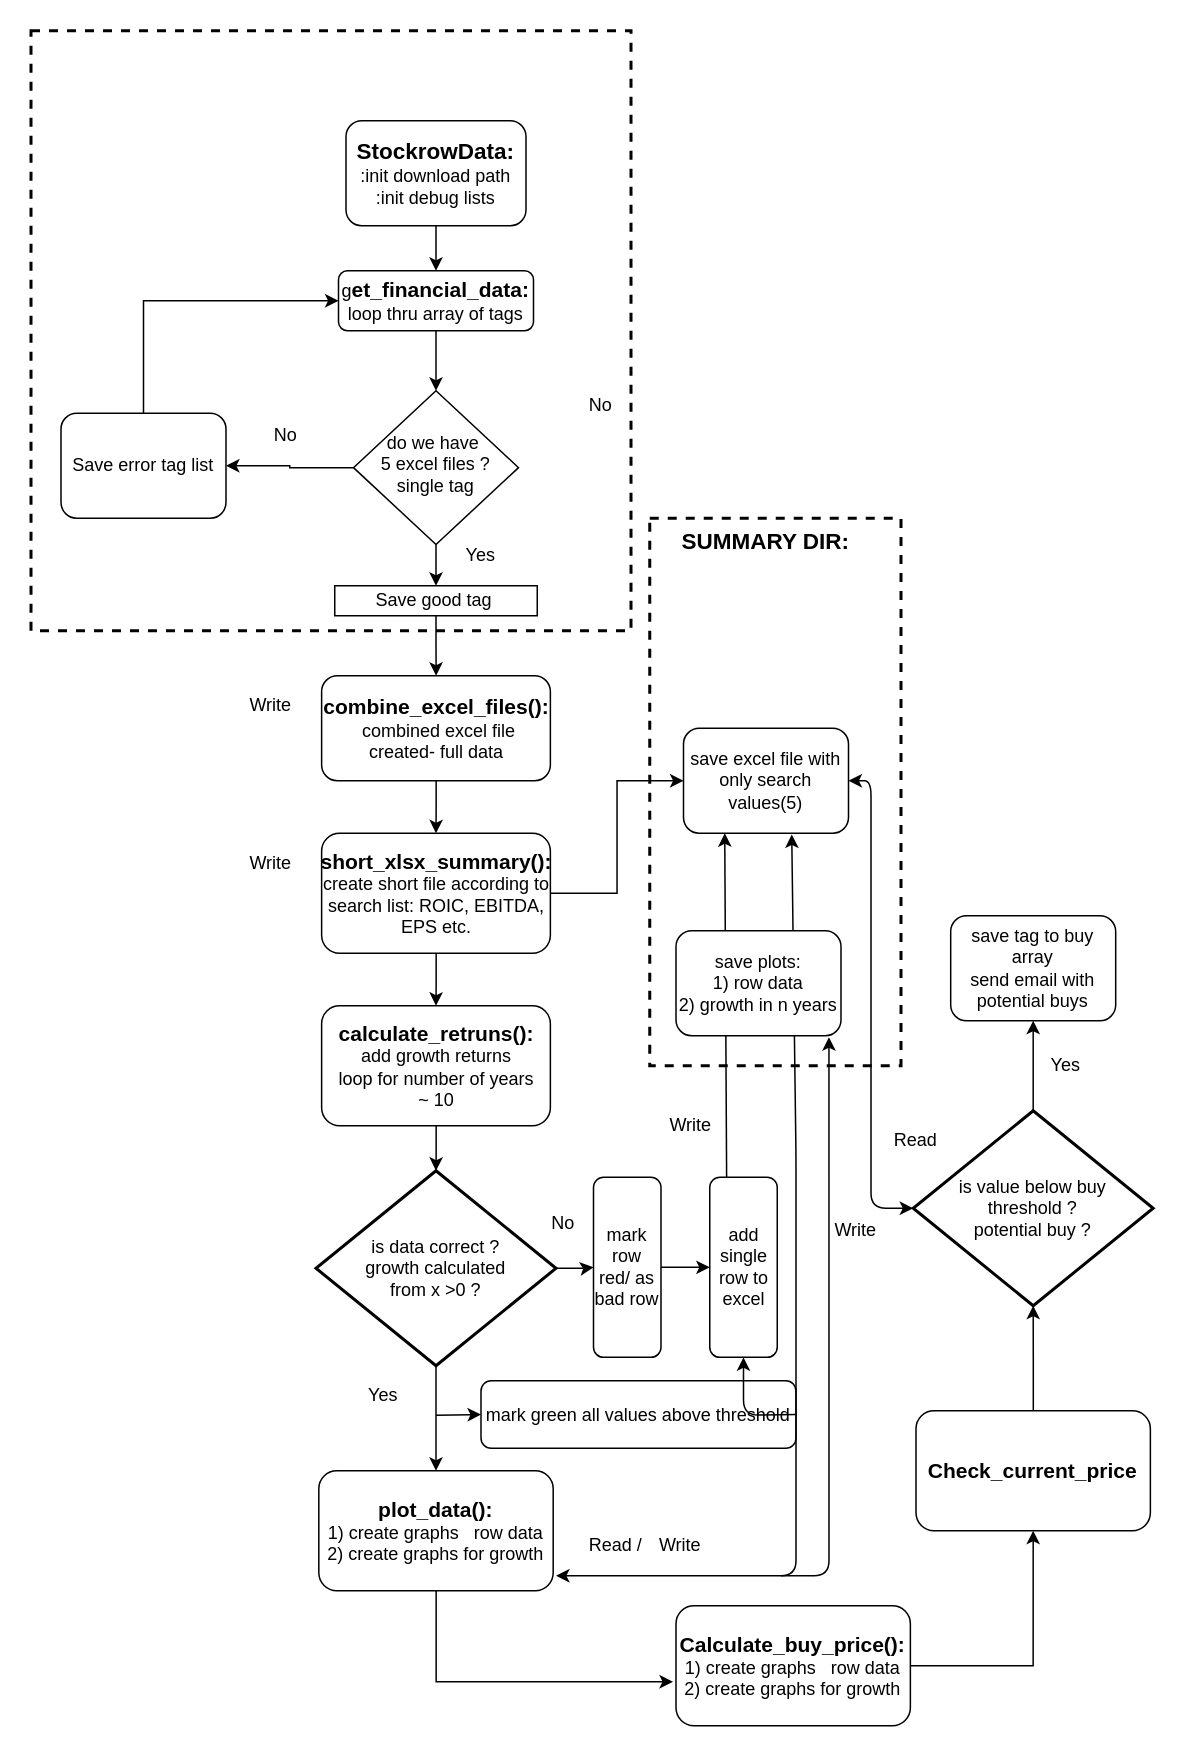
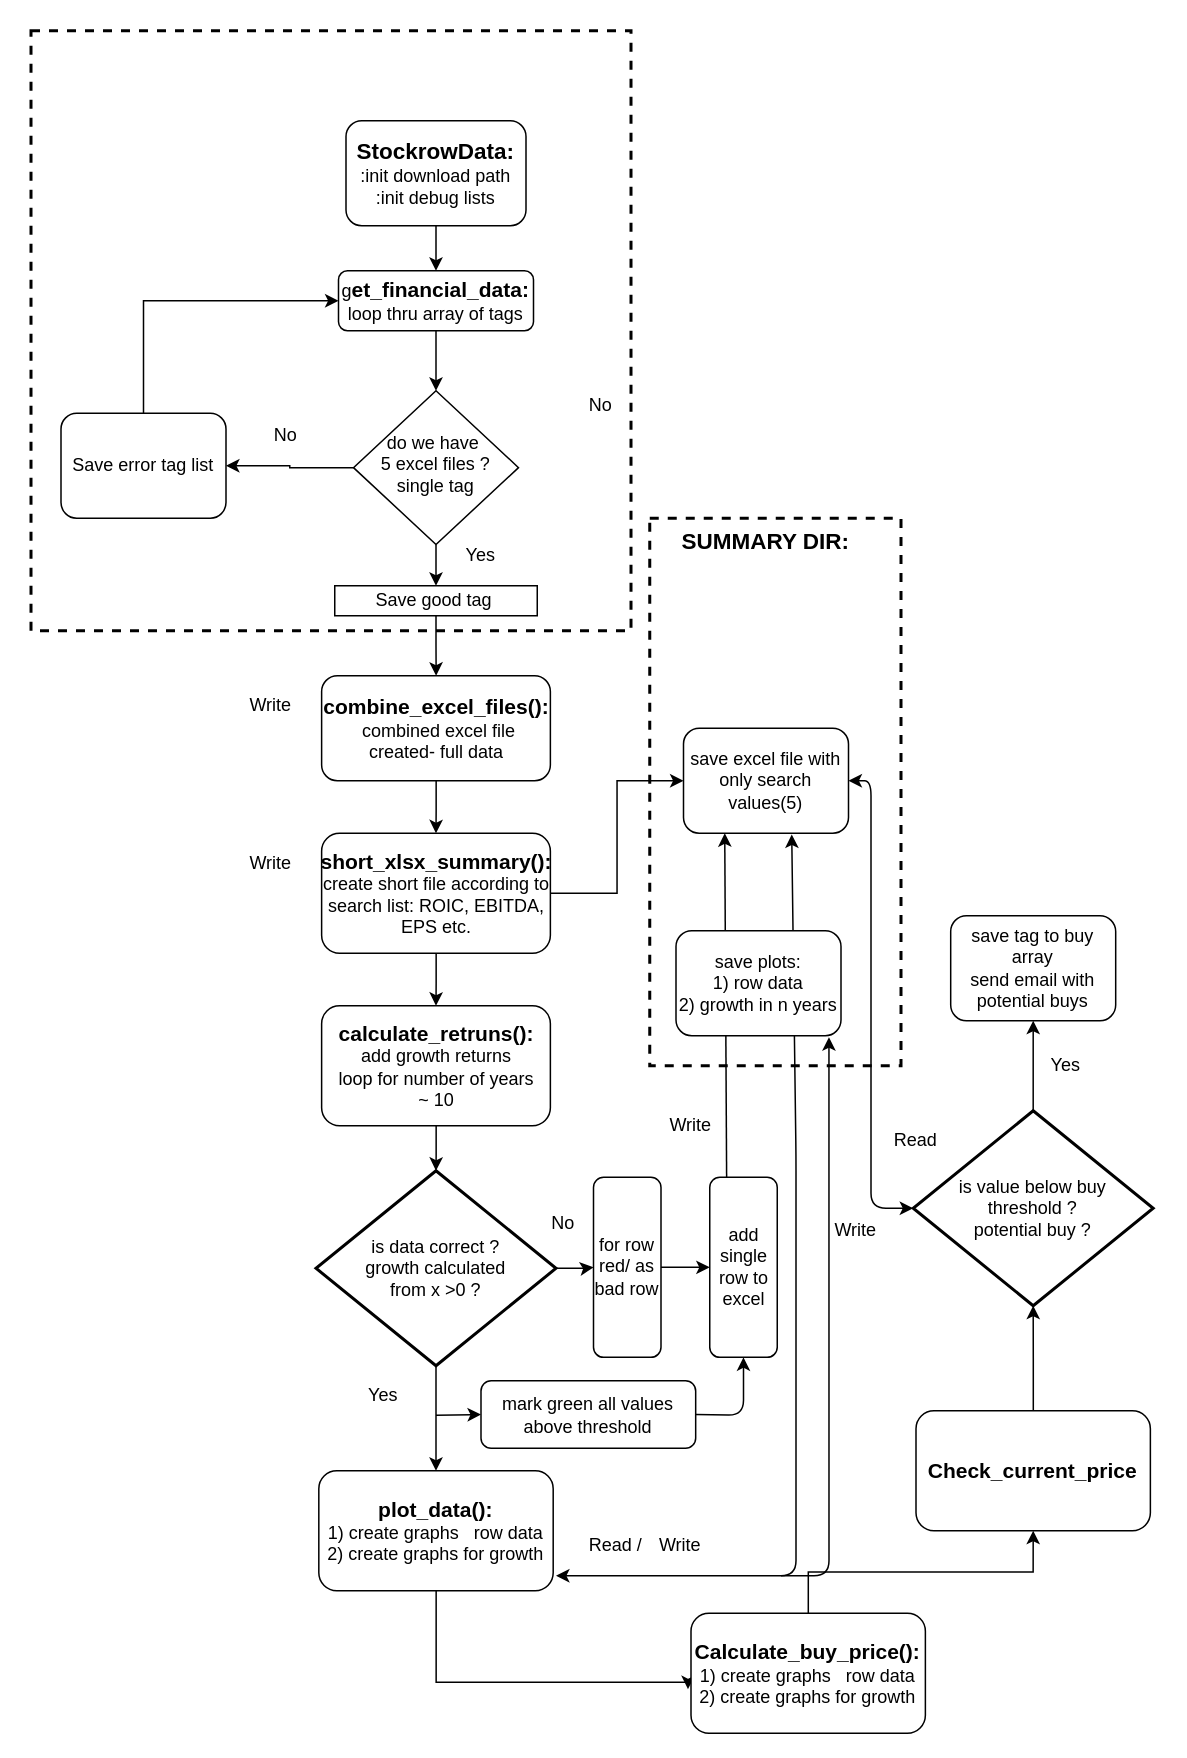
node "mark row red/ as bad row": label "mark row red/ as bad row" -> "for row red/ as bad row"
node "mark green all values above threshold": size 315x68 -> 215x68
node "Calculate_buy_price(): 1) create graphs row data 2) create graphs for growth": moved (793, 1666) -> (808, 1673)
